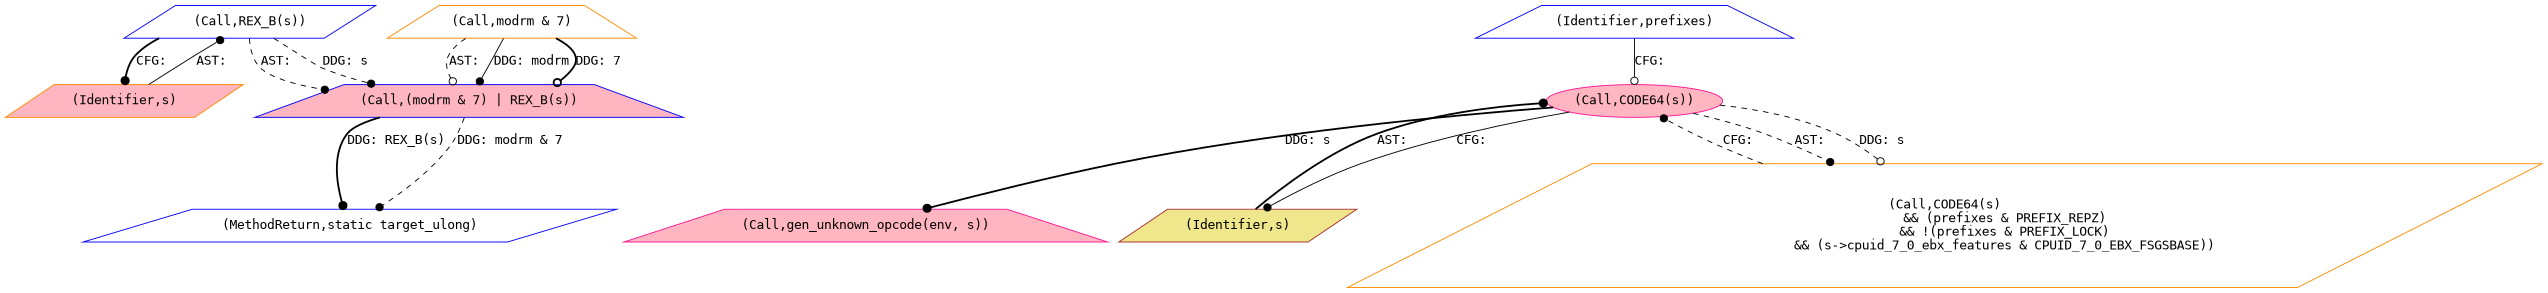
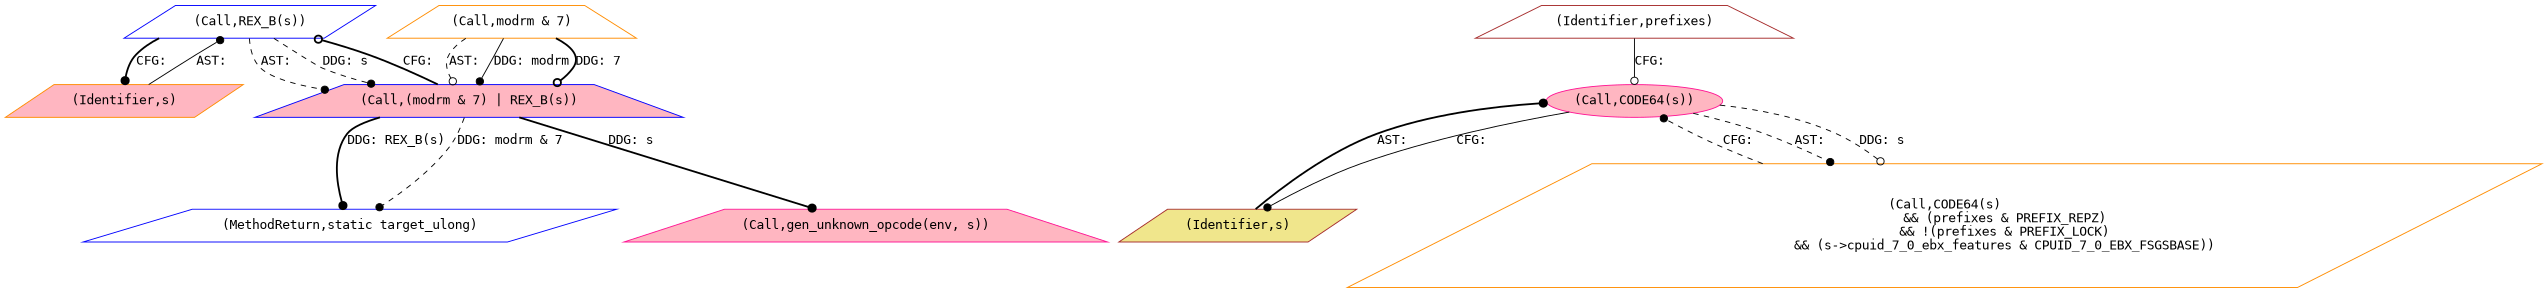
node "(Identifier,prefixes)": color blue -> brown
edge "(Call,(modrm & 7) | REX_B(s))" -> "(Call,REX_B(s))": added, label "CFG:"
edge "(Call,CODE64(s))" -> "(Call,gen_unknown_opcode(env, s))": now "(Call,(modrm & 7) | REX_B(s))" -> "(Call,gen_unknown_opcode(env, s))"
